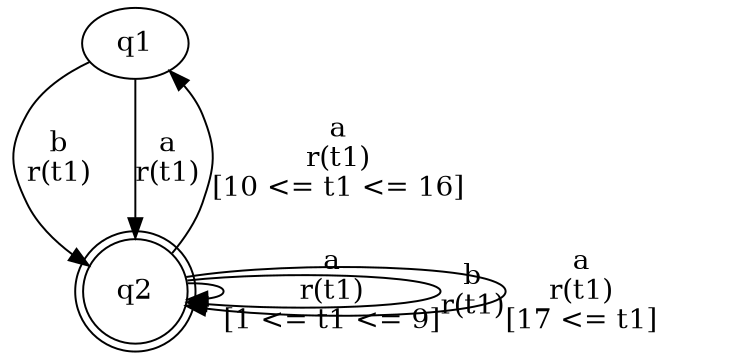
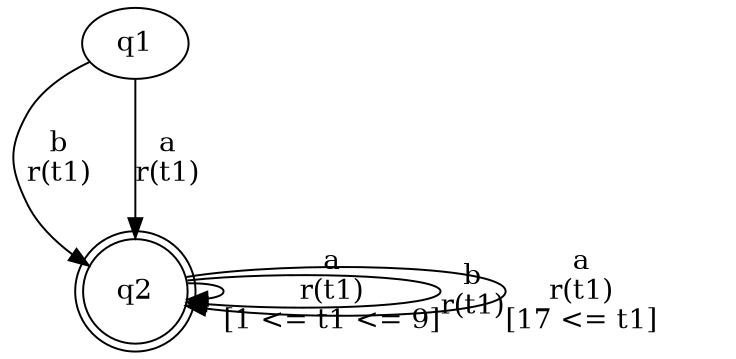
edge "q2" -> "q1": removed, label "a r(t1) [10 <= t1 <= 16]"
